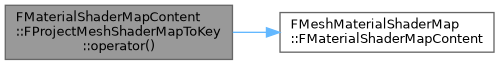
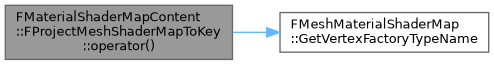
node "FMeshMaterialShaderMap ::FMaterialShaderMapContent": label "FMeshMaterialShaderMap ::FMaterialShaderMapContent" -> "FMeshMaterialShaderMap ::GetVertexFactoryTypeName"
